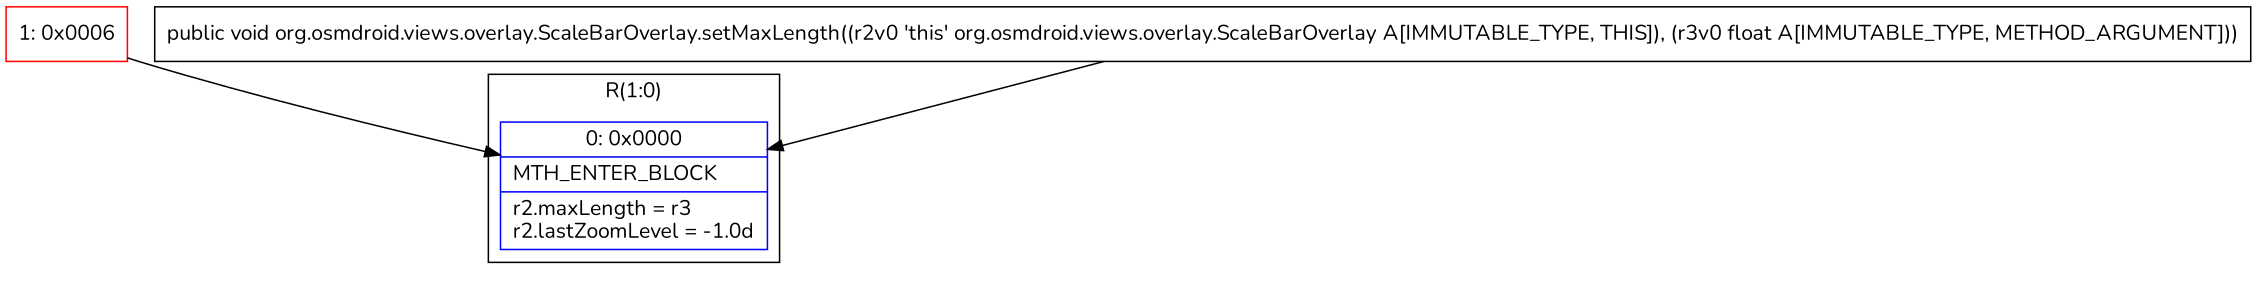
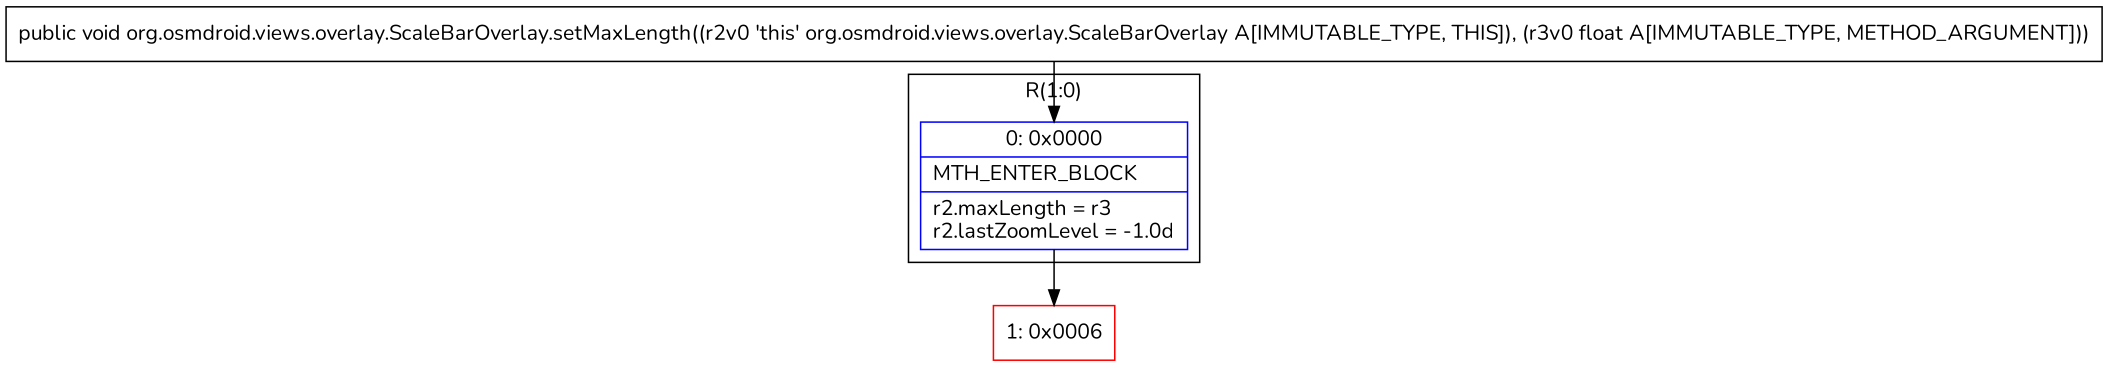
edge "1: 0x0006" -> "0: 0x0000": reversed
